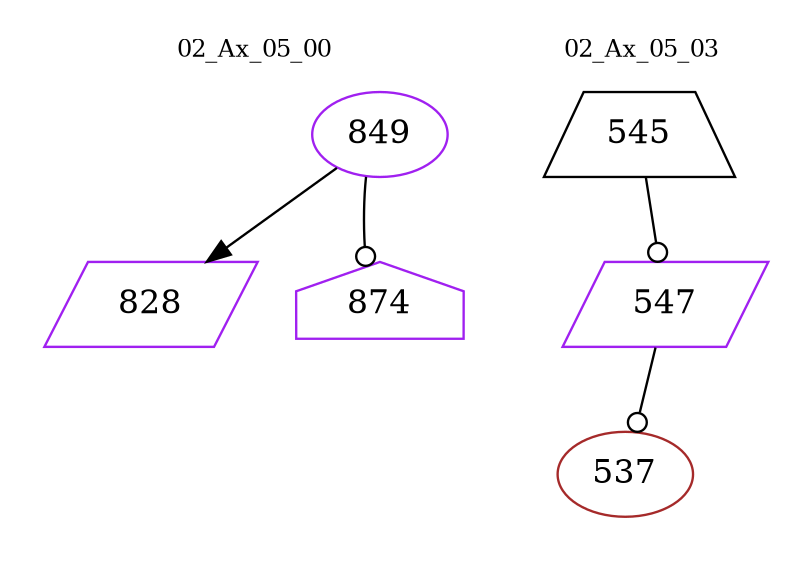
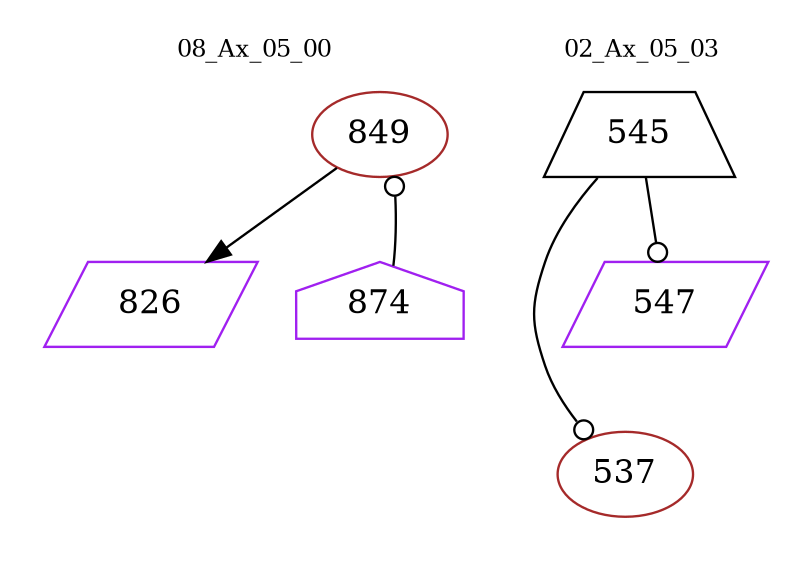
cluster "02_Ax_05_00": label "02_Ax_05_00" -> "08_Ax_05_00"
node "849": color purple -> brown
edge "849" -> "874": reversed
node "828": label "828" -> "826"
edge "547" -> "537": now "545" -> "537"
